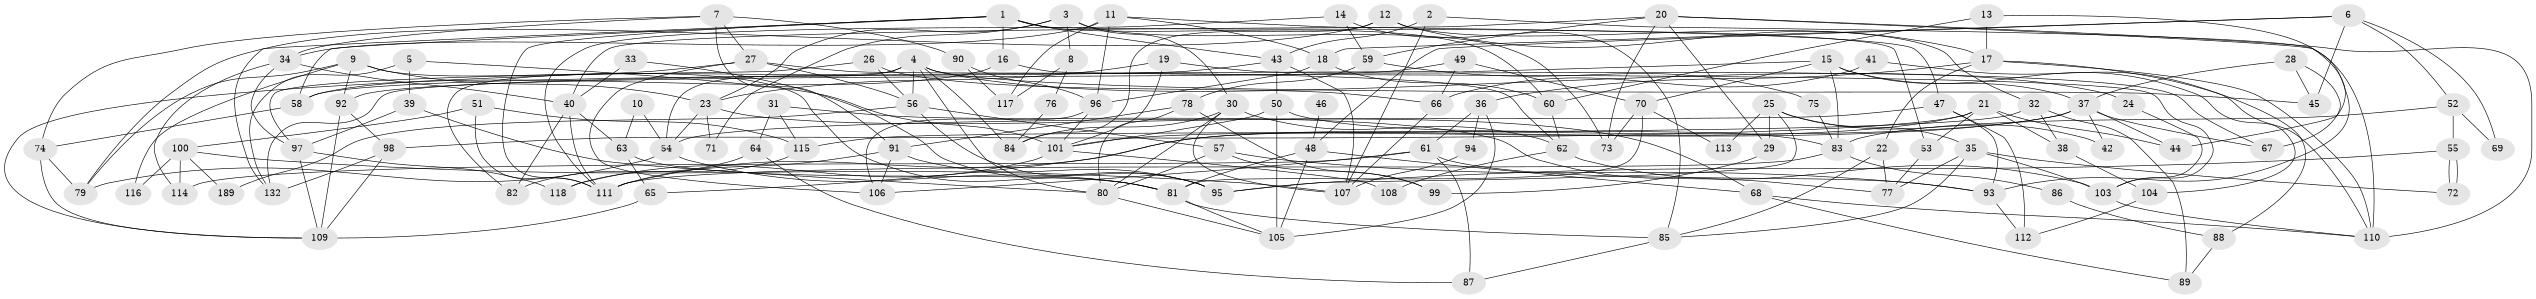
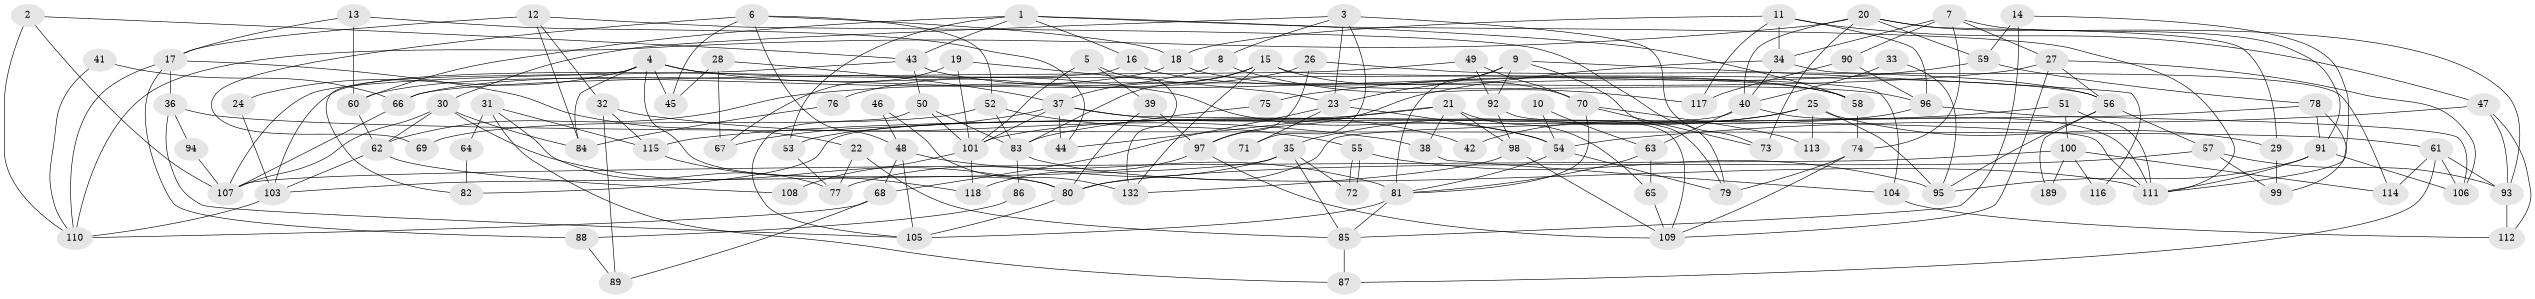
edge "1" -- "132": now "46" -- "132"
edge "64" -- "87": now "31" -- "87"
